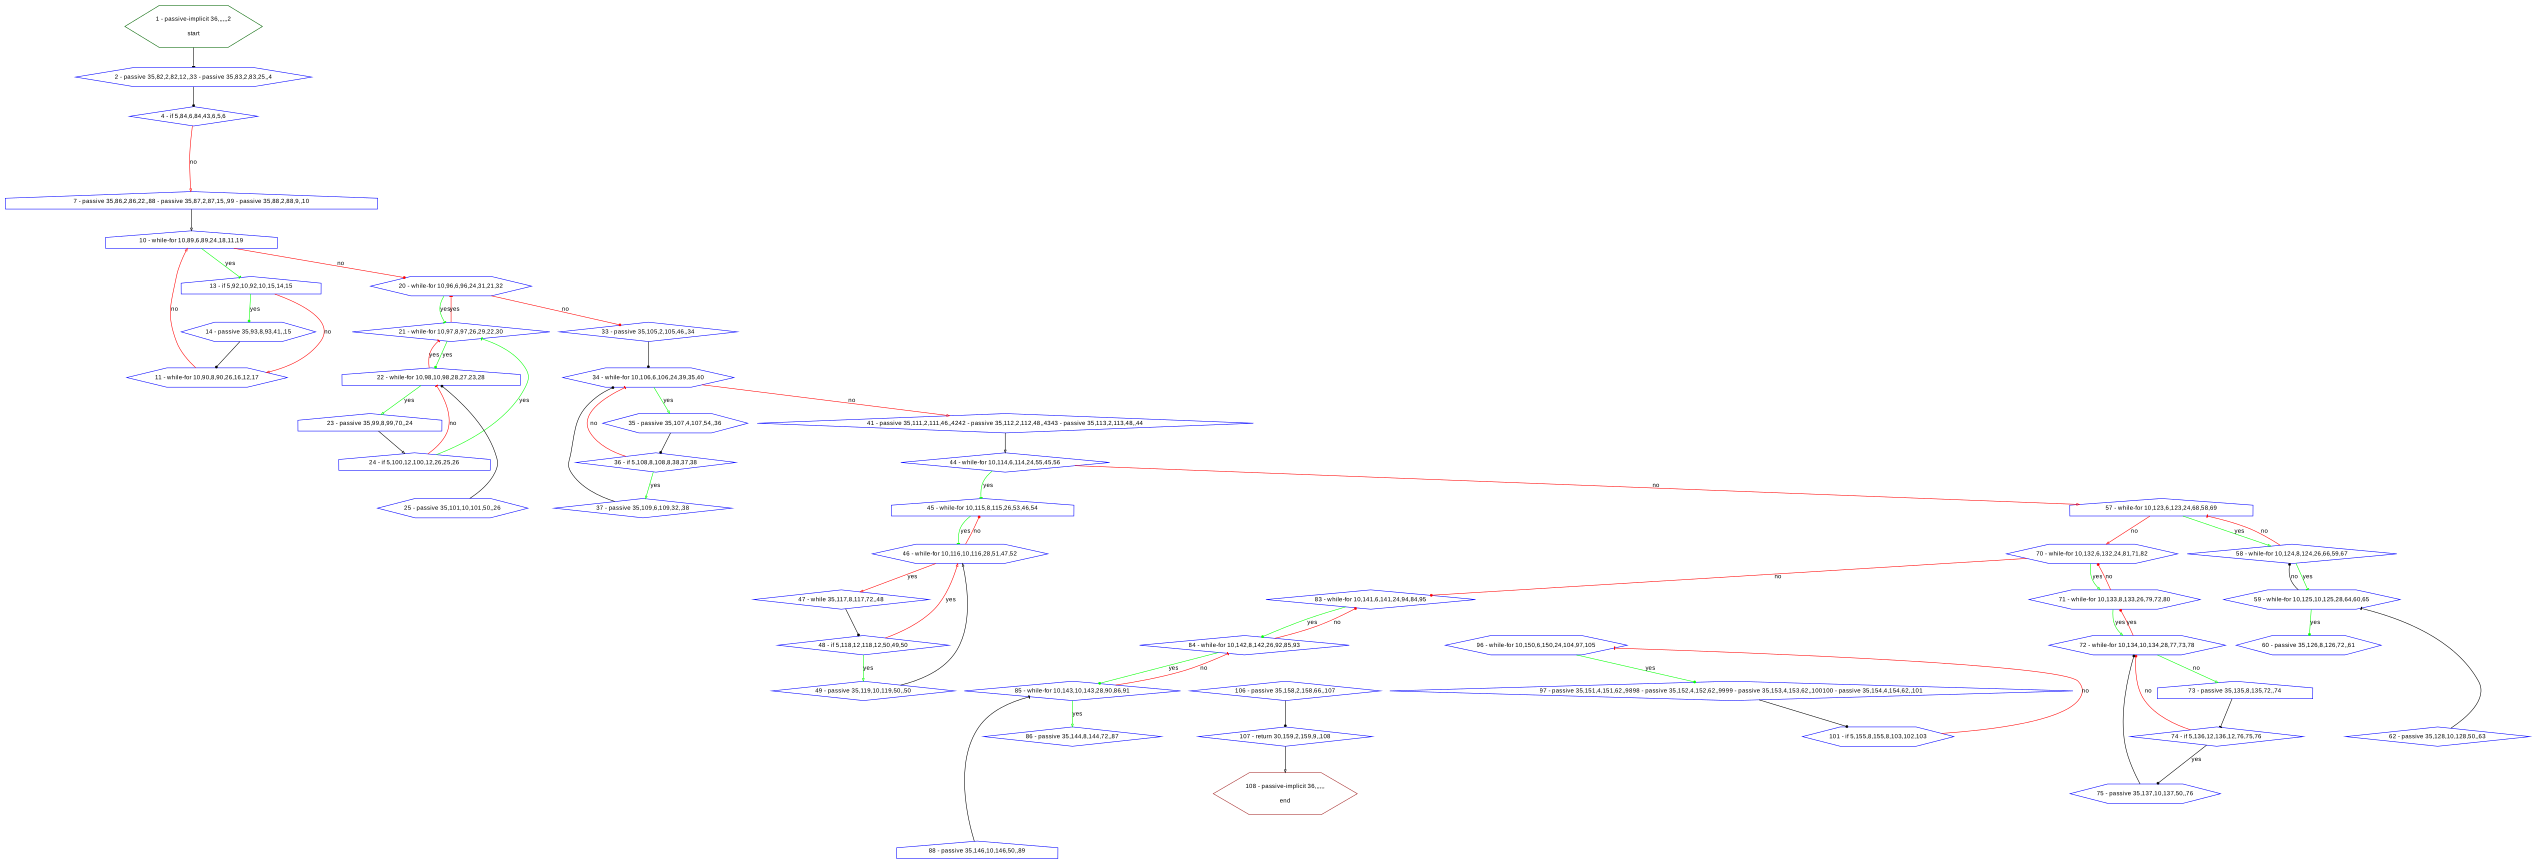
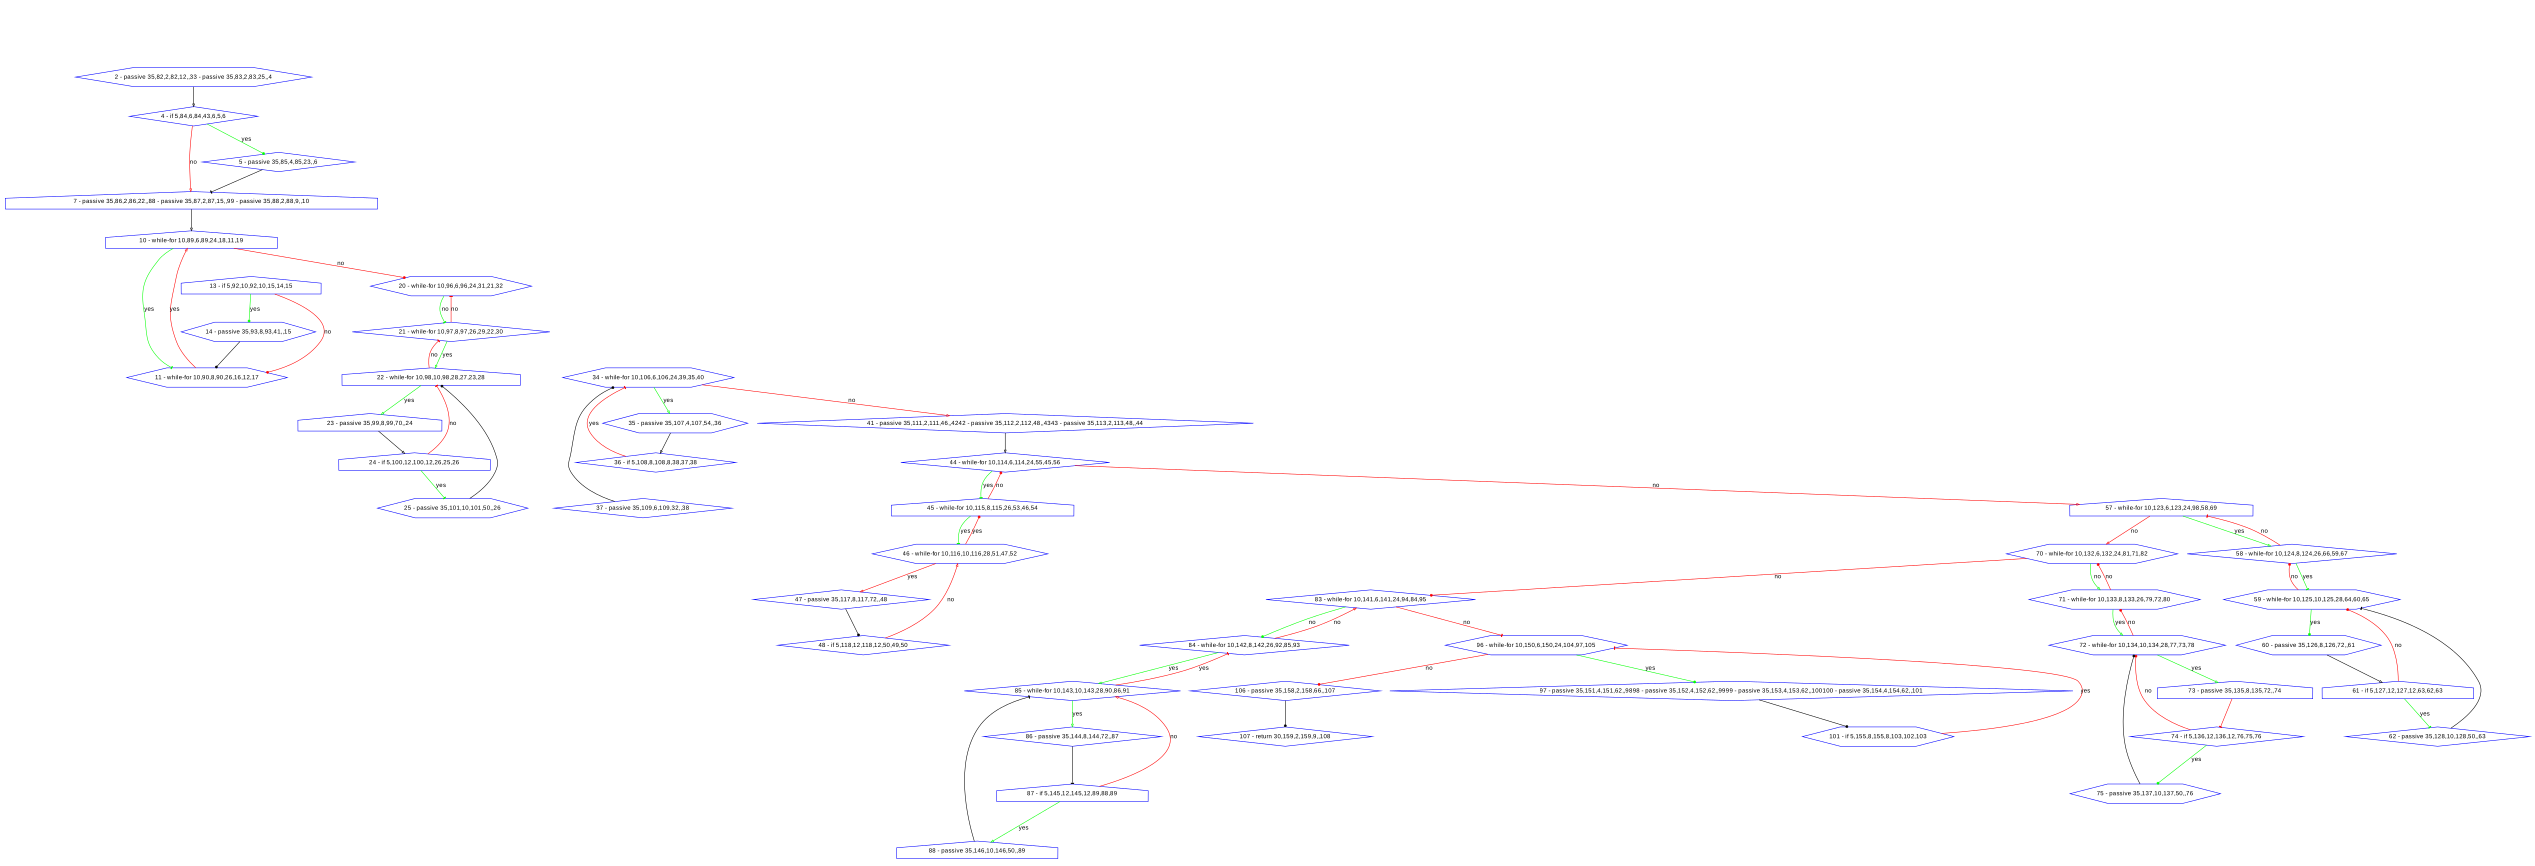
node "1 - passive-implicit 36,,,,,,2 start": removed
edge "2 - passive 35,82,2,82,12,,33 - passive 35,83,2,83,25,,4" -> "4 - if 5,84,6,84,43,6,5,6": arrowhead dot -> onormal
node "5 - passive 35,85,4,85,23,,6": added
edge "10 - while-for 10,89,6,89,24,18,11,19" -> "13 - if 5,92,10,92,10,15,14,15": now "10 - while-for 10,89,6,89,24,18,11,19" -> "11 - while-for 10,90,8,90,26,16,12,17"
edge "11 - while-for 10,90,8,90,26,16,12,17" -> "10 - while-for 10,89,6,89,24,18,11,19": label "no" -> "yes"
edge "20 - while-for 10,96,6,96,24,31,21,32" -> "21 - while-for 10,97,8,97,26,29,22,30": label "yes" -> "no"
edge "21 - while-for 10,97,8,97,26,29,22,30" -> "20 - while-for 10,96,6,96,24,31,21,32": label "yes" -> "no"
node "33 - passive 35,105,2,105,46,,34": removed
edge "13 - if 5,92,10,92,10,15,14,15" -> "11 - while-for 10,90,8,90,26,16,12,17": arrowhead onormal -> dot
edge "21 - while-for 10,97,8,97,26,29,22,30" -> "22 - while-for 10,98,10,98,28,27,23,28": arrowhead dot -> onormal
edge "22 - while-for 10,98,10,98,28,27,23,28" -> "21 - while-for 10,97,8,97,26,29,22,30": label "yes" -> "no"
edge "24 - if 5,100,12,100,12,26,25,26" -> "21 - while-for 10,97,8,97,26,29,22,30": now "24 - if 5,100,12,100,12,26,25,26" -> "25 - passive 35,101,10,101,50,,26"
edge "36 - if 5,108,8,108,8,38,37,38" -> "34 - while-for 10,106,6,106,24,39,35,40": label "no" -> "yes"
edge "35 - passive 35,107,4,107,54,,36" -> "36 - if 5,108,8,108,8,38,37,38": arrowhead dot -> onormal
edge "36 - if 5,108,8,108,8,38,37,38" -> "37 - passive 35,109,6,109,32,,38": removed, label "yes"
edge "45 - while-for 10,115,8,115,26,53,46,54" -> "44 - while-for 10,114,6,114,24,55,45,56": added, label "no"
node "57 - while-for 10,123,6,123,24,68,58,69": label "57 - while-for 10,123,6,123,24,68,58,69" -> "57 - while-for 10,123,6,123,24,98,58,69"
edge "46 - while-for 10,116,10,116,28,51,47,52" -> "45 - while-for 10,115,8,115,26,53,46,54": label "no" -> "yes"
edge "70 - while-for 10,132,6,132,24,81,71,82" -> "71 - while-for 10,133,8,133,26,79,72,80": label "yes" -> "no"
edge "59 - while-for 10,125,10,125,28,64,60,65" -> "58 - while-for 10,124,8,124,26,66,59,67": color #000000 -> #ff0000
node "47 - while 35,117,8,117,72,,48": label "47 - while 35,117,8,117,72,,48" -> "47 - passive 35,117,8,117,72,,48"
edge "48 - if 5,118,12,118,12,50,49,50" -> "46 - while-for 10,116,10,116,28,51,47,52": label "yes" -> "no"
edge "83 - while-for 10,141,6,141,24,94,84,95" -> "96 - while-for 10,150,6,150,24,104,97,105": added, label "no"
edge "83 - while-for 10,141,6,141,24,94,84,95" -> "84 - while-for 10,142,8,142,26,92,85,93": label "yes" -> "no"
edge "72 - while-for 10,134,10,134,28,77,73,78" -> "71 - while-for 10,133,8,133,26,79,72,80": label "yes" -> "no"
edge "84 - while-for 10,142,8,142,26,92,85,93" -> "83 - while-for 10,141,6,141,24,94,84,95": arrowhead dot -> onormal
edge "84 - while-for 10,142,8,142,26,92,85,93" -> "85 - while-for 10,143,10,143,28,90,86,91": arrowhead dot -> onormal
edge "85 - while-for 10,143,10,143,28,90,86,91" -> "84 - while-for 10,142,8,142,26,92,85,93": label "no" -> "yes"
edge "72 - while-for 10,134,10,134,28,77,73,78" -> "73 - passive 35,135,8,135,72,,74": label "no" -> "yes"
edge "96 - while-for 10,150,6,150,24,104,97,105" -> "106 - passive 35,158,2,158,66,,107": added, label "no"
node "49 - passive 35,119,10,119,50,,50": removed
edge "101 - if 5,155,8,155,8,103,102,103" -> "96 - while-for 10,150,6,150,24,104,97,105": label "no" -> "yes"
node "61 - if 5,127,12,127,12,63,62,63": added
edge "73 - passive 35,135,8,135,72,,74" -> "74 - if 5,136,12,136,12,76,75,76": color #000000 -> #ff0000
edge "74 - if 5,136,12,136,12,76,75,76" -> "75 - passive 35,137,10,137,50,,76": color #000000 -> #00ff00
node "87 - if 5,145,12,145,12,89,88,89": added
node "108 - passive-implicit 36,,,,,, end": removed
